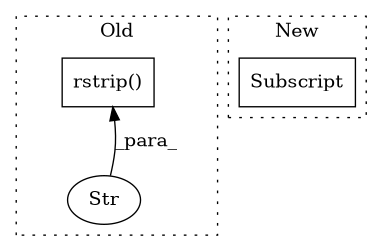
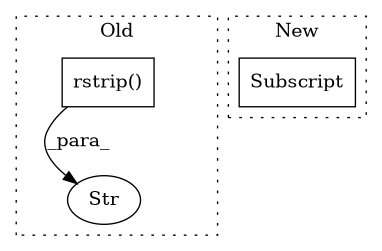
edge "Str" -> "rstrip()": reversed
